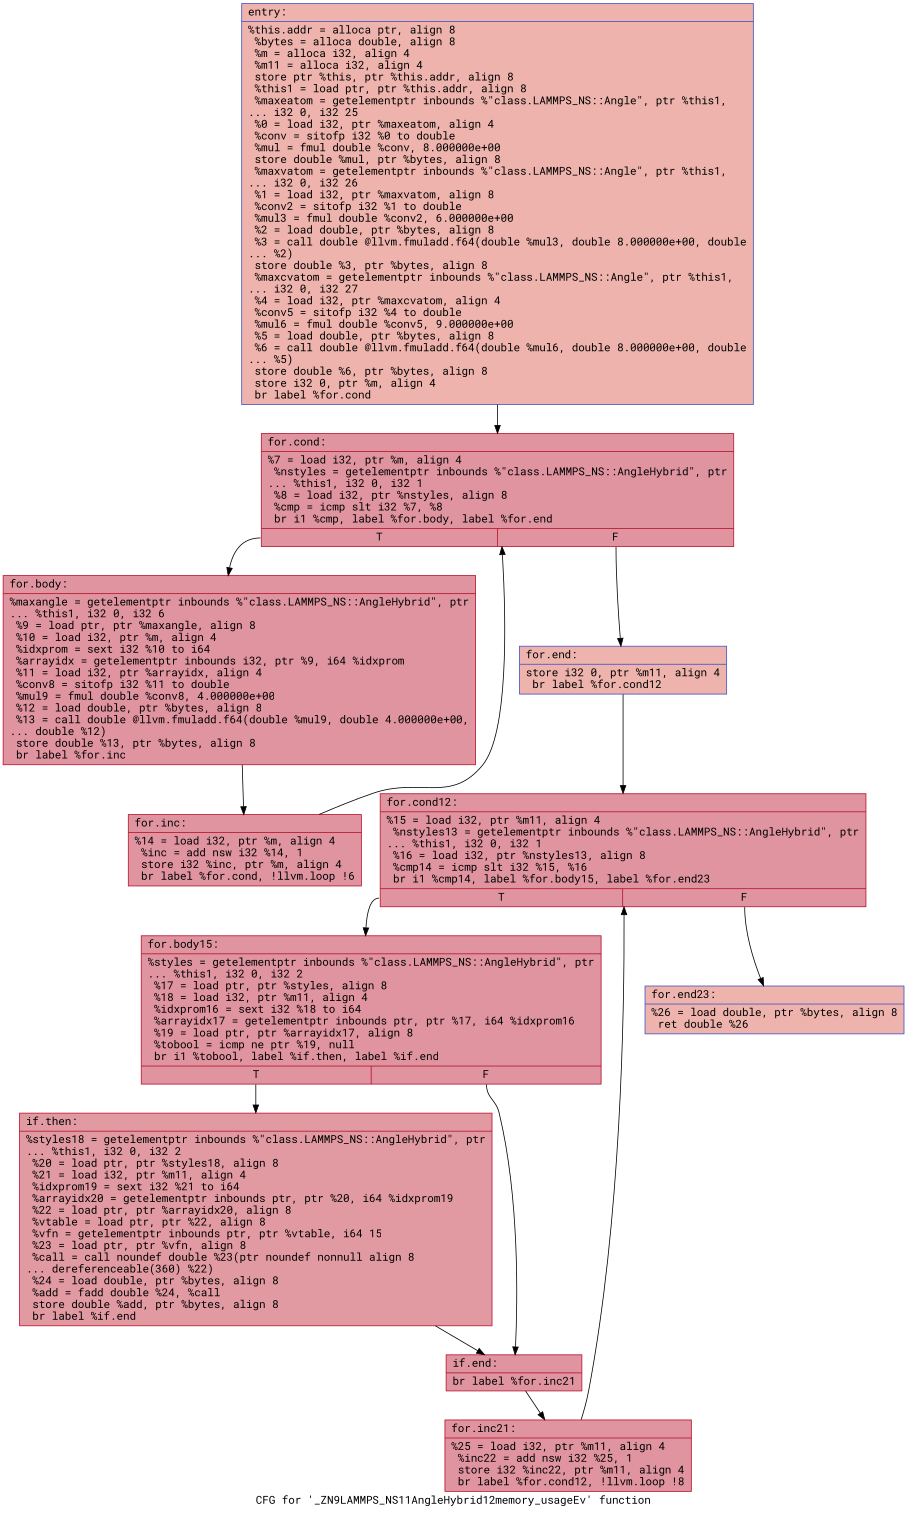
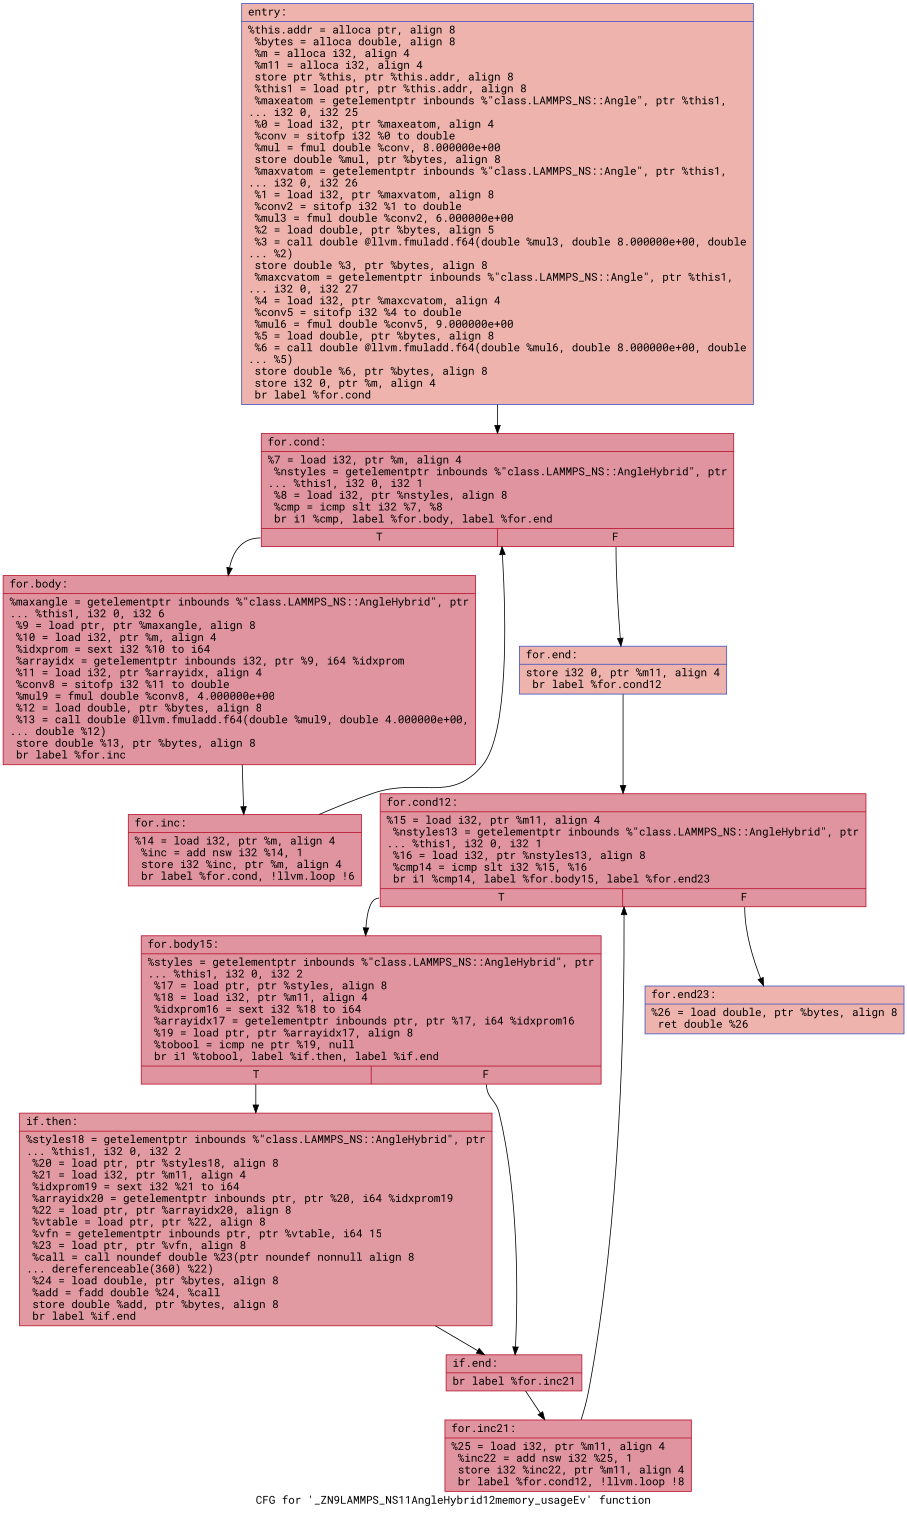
node "entry:": text "%2 = load double, ptr %bytes, align 8" -> "%2 = load double, ptr %bytes, align 5"
